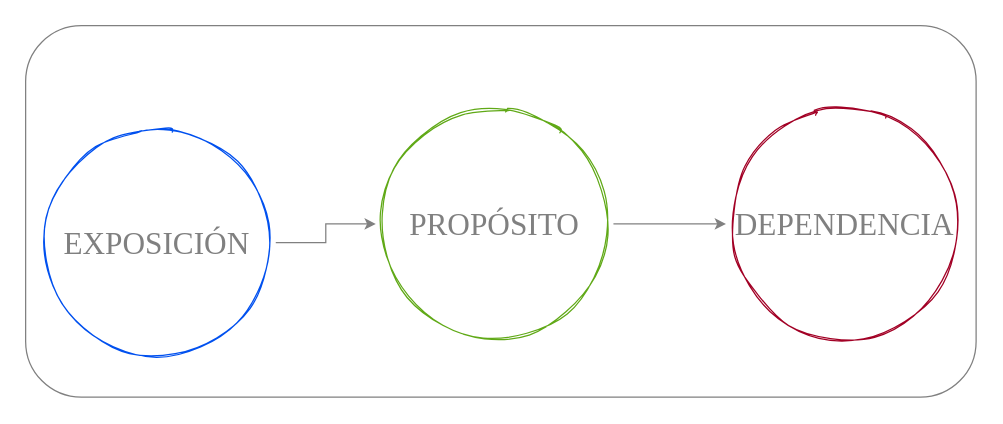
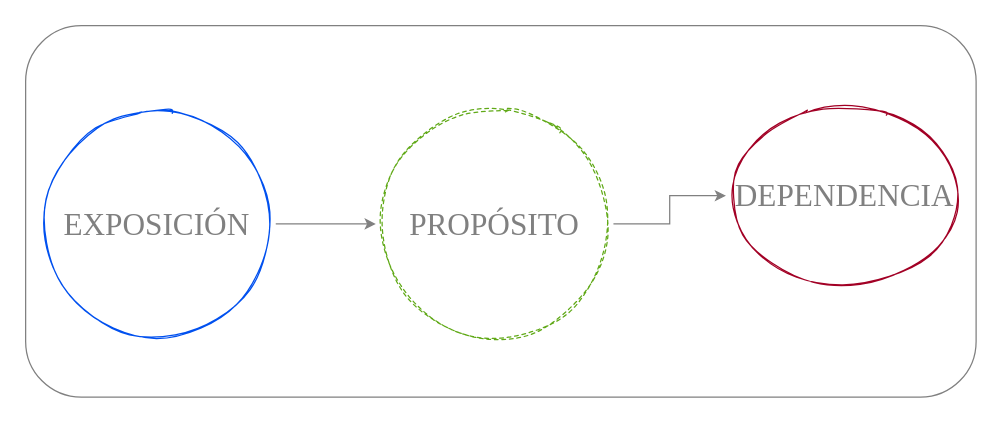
node "PROPÓSITO": style solid -> dashed
node "DEPENDENCIA": size 238x238 -> 238x181
node "EXPOSICIÓN": moved (157, 243) -> (157, 224)
